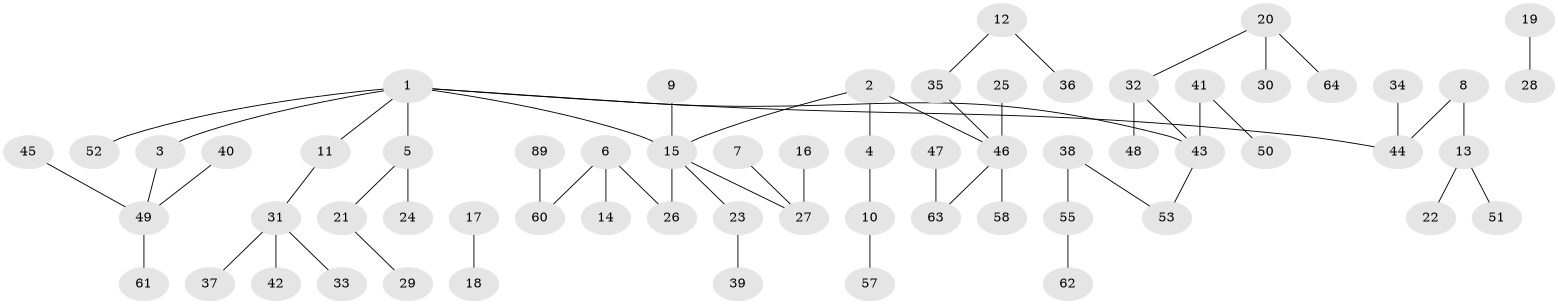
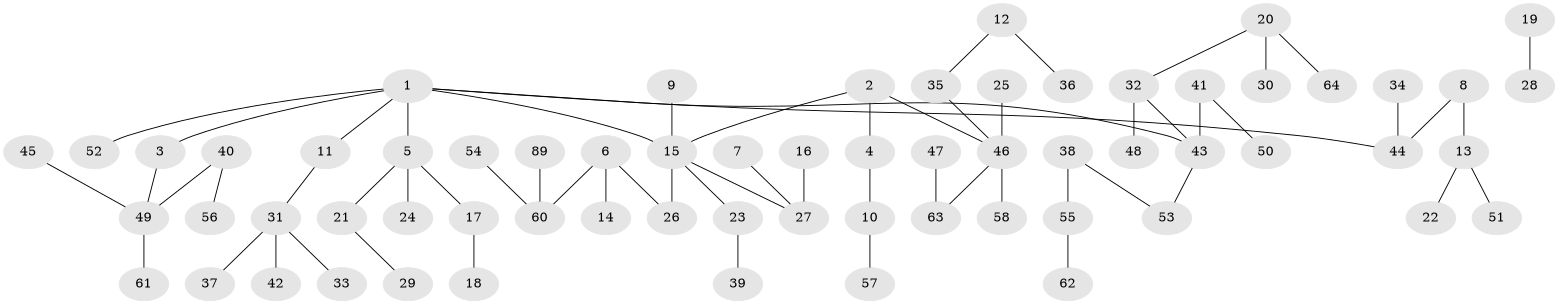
node "54": added
edge "5" -- "17": added
node "56": added
